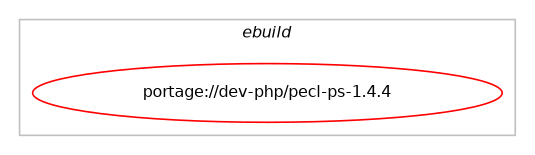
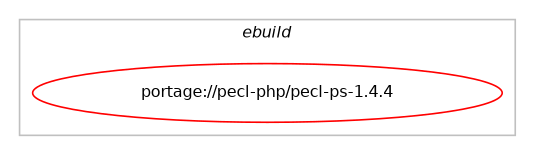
node "portage://dev-php/pecl-ps-1.4.4": label "portage://dev-php/pecl-ps-1.4.4" -> "portage://pecl-php/pecl-ps-1.4.4"
